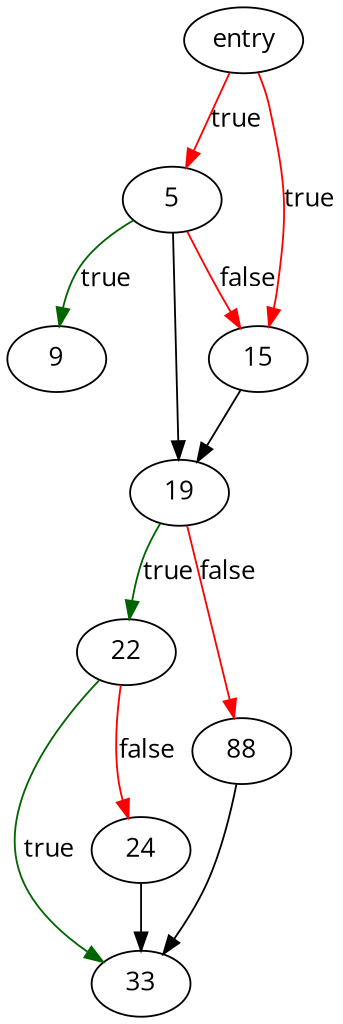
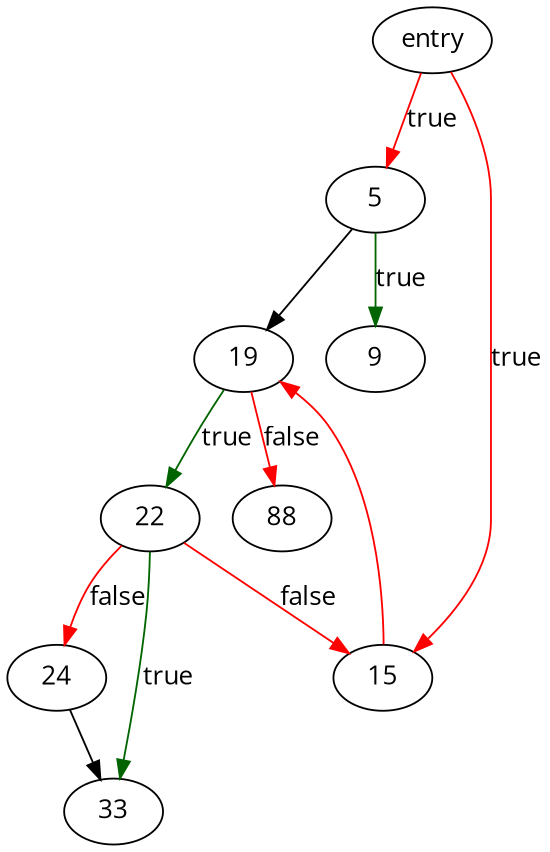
edge "5" -> "15": now "22" -> "15"
edge "15" -> "19": color black -> red
edge "88" -> "33": removed
